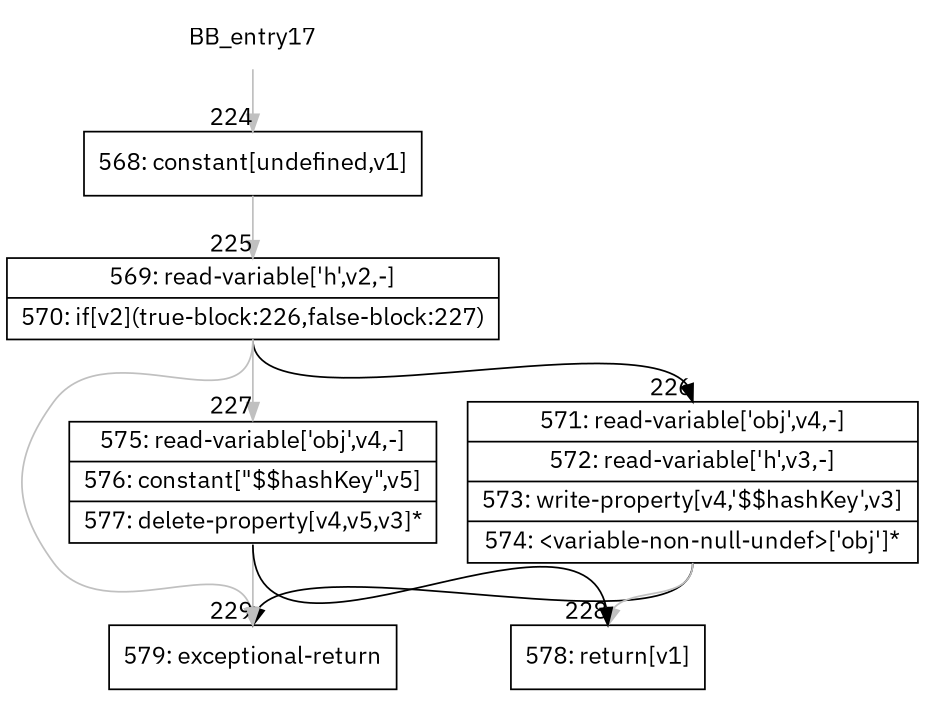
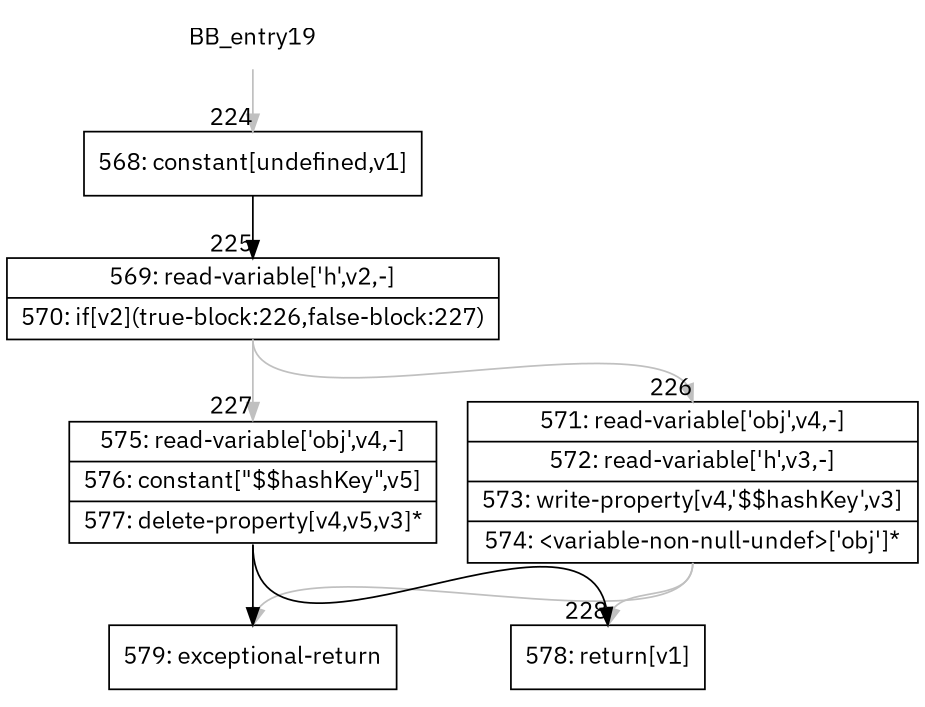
node "BB_entry17": label "BB_entry17" -> "BB_entry19"
edge "568: constant[undefined,v1]" -> "569: read-variable['h',v2,-]": color gray -> black
edge "569: read-variable['h',v2,-]" -> "571: read-variable['obj',v4,-]": color black -> gray
edge "569: read-variable['h',v2,-]" -> "579: exceptional-return": removed
edge "575: read-variable['obj',v4,-]" -> "579: exceptional-return": color gray -> black
edge "571: read-variable['obj',v4,-]" -> "579: exceptional-return": color black -> gray
